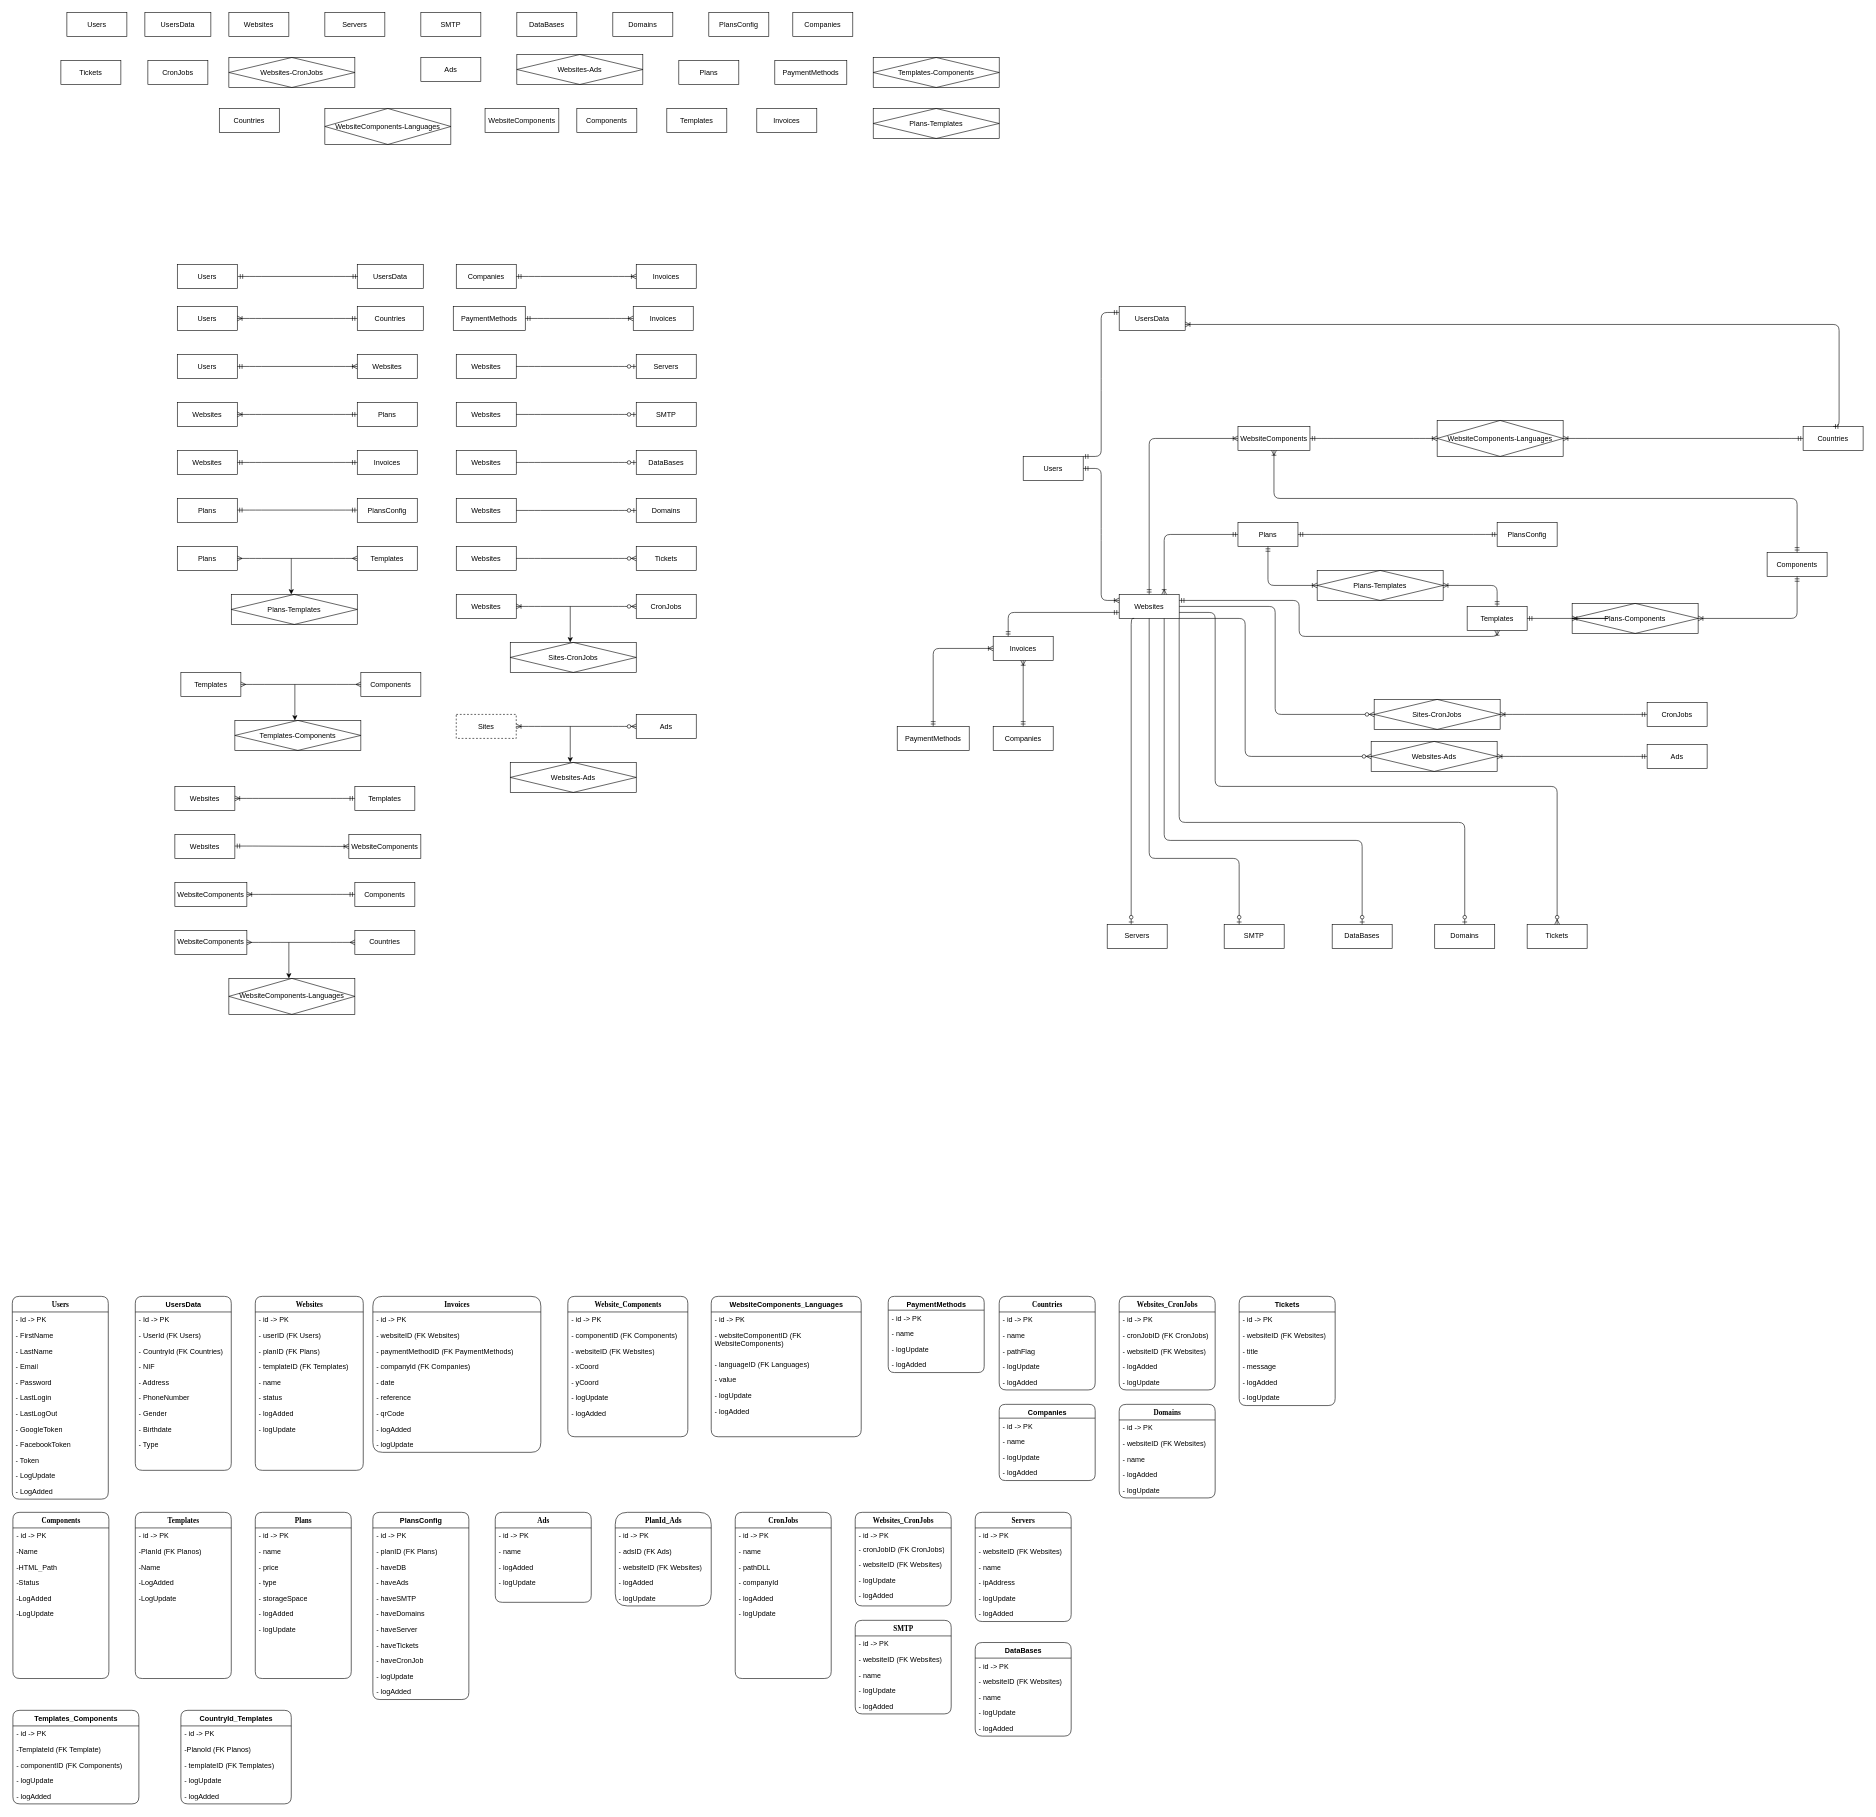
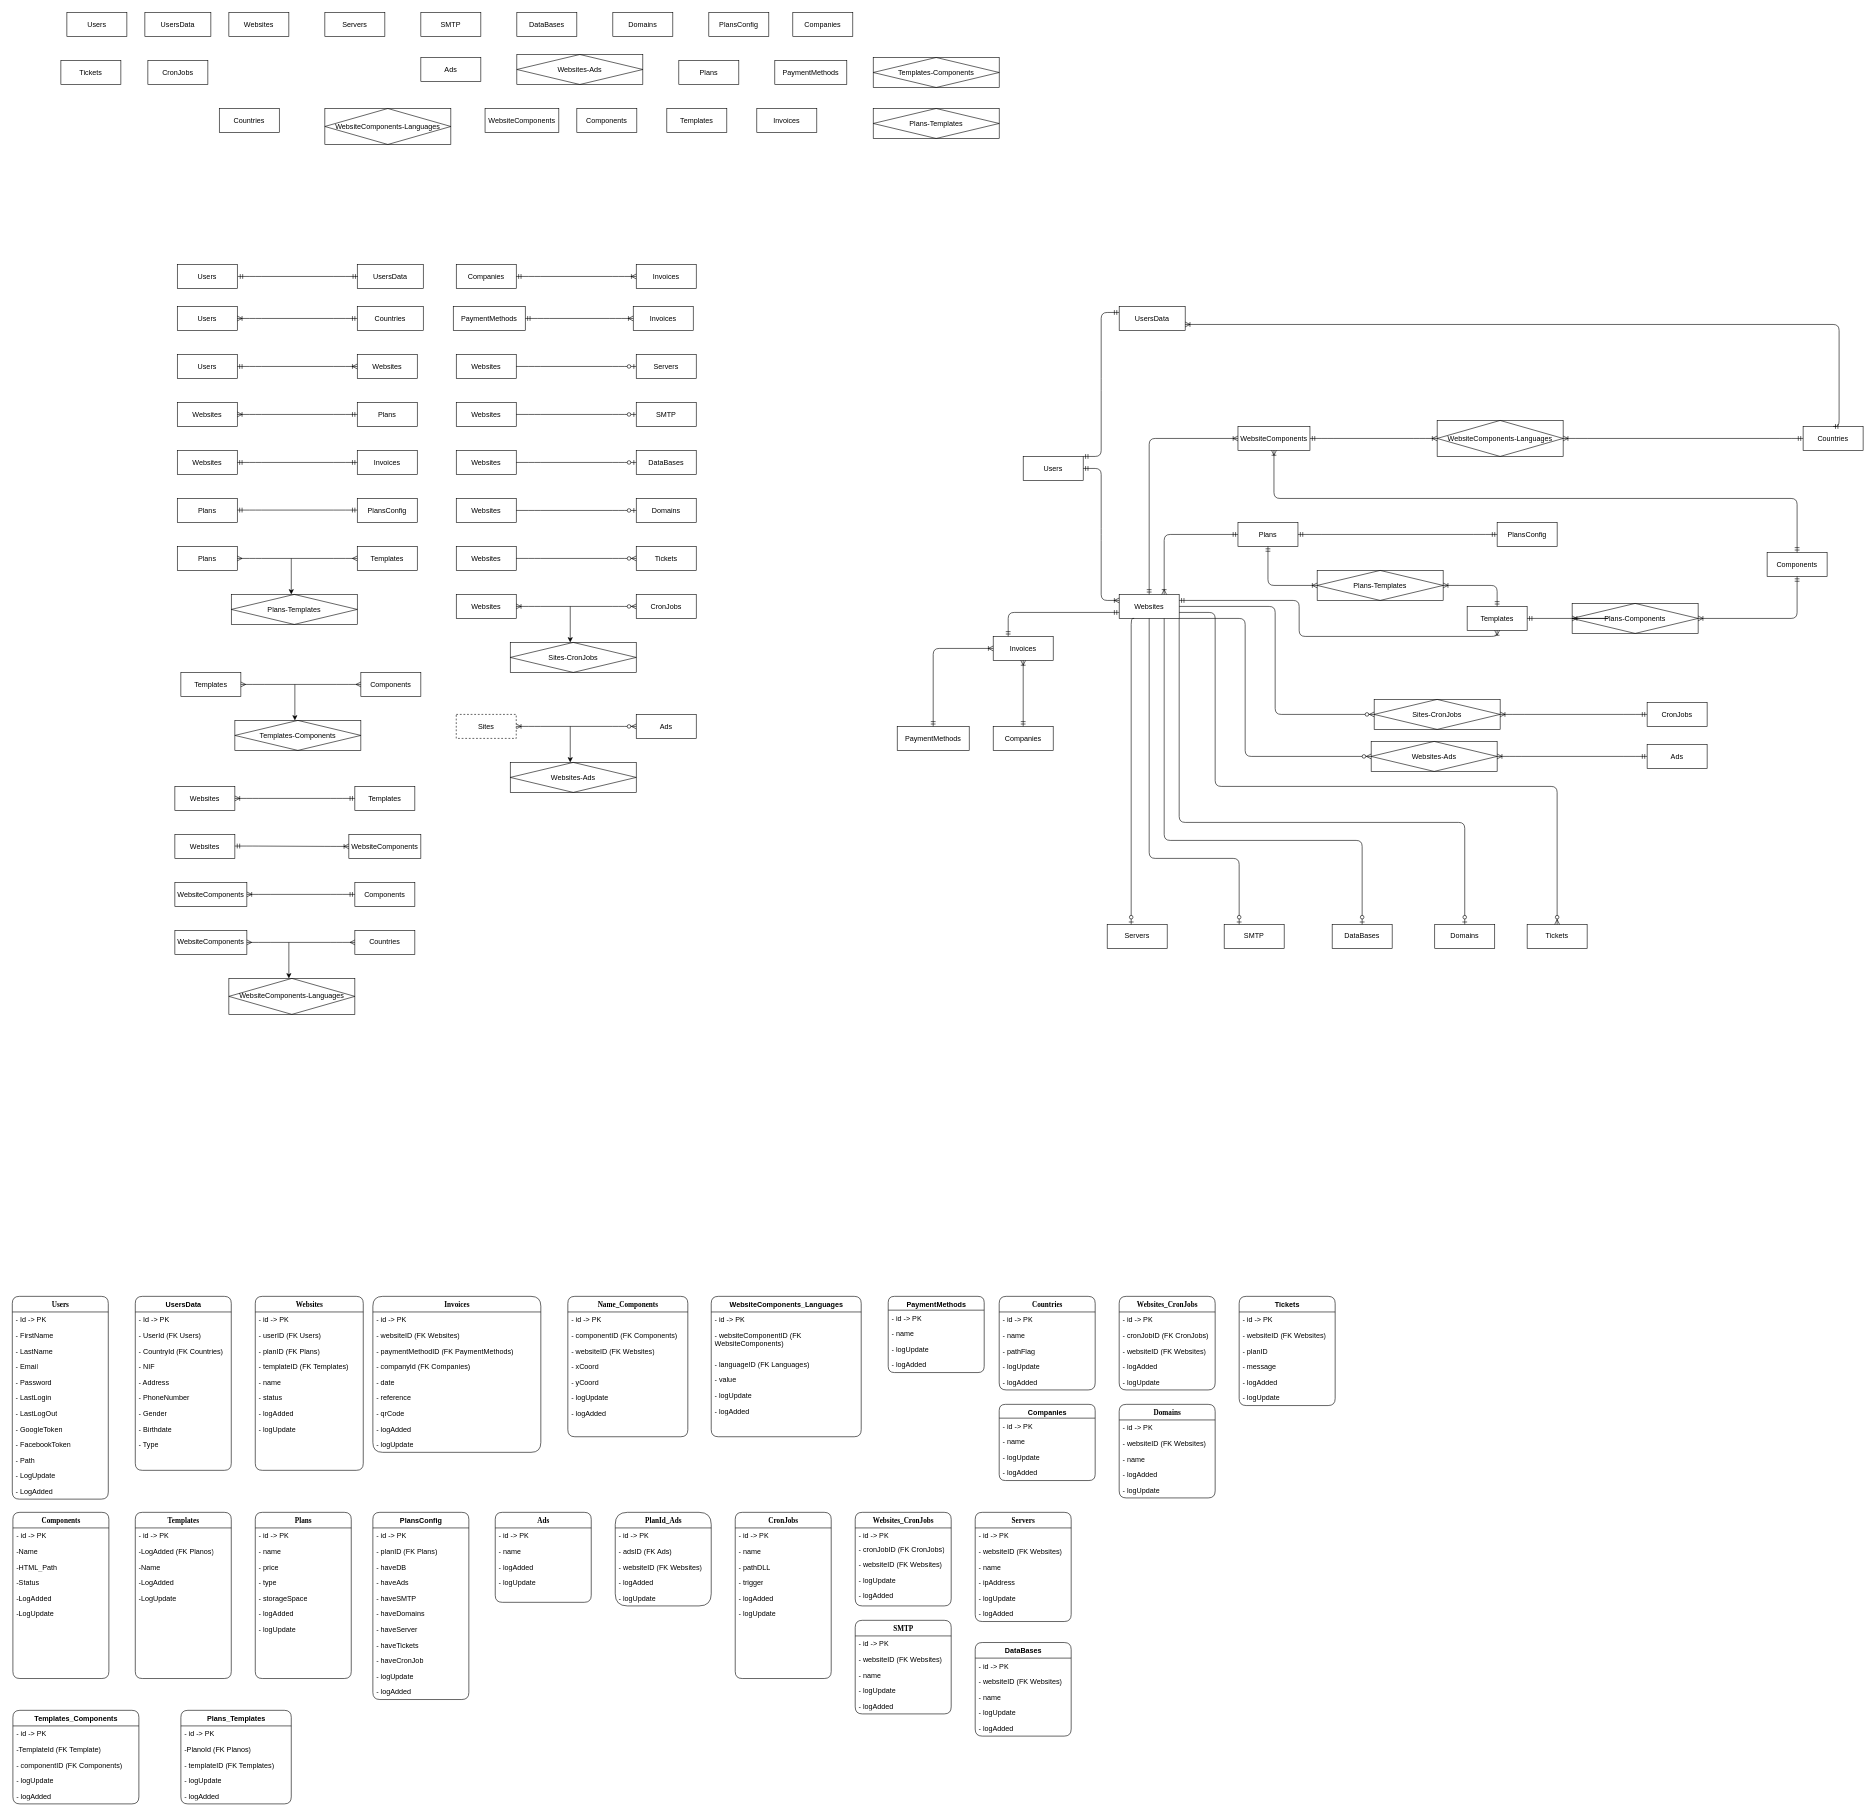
node "Websites-CronJobs": removed
node "Website_Components": label "Website_Components" -> "Name_Components"
node "- title": label "- title" -> "- planID"
node "- Token": label "- Token" -> "- Path"
node "-PlanId (FK Planos)": label "-PlanId (FK Planos)" -> "-LogAdded (FK Planos)"
node "- companyId": label "- companyId" -> "- trigger"
node "CountryId_Templates": label "CountryId_Templates" -> "Plans_Templates"
